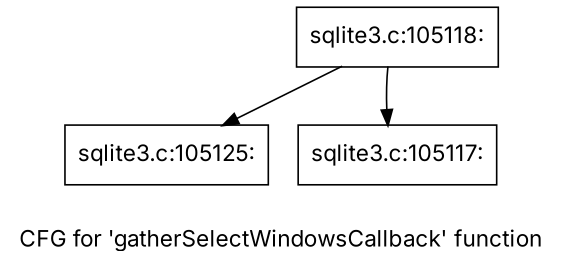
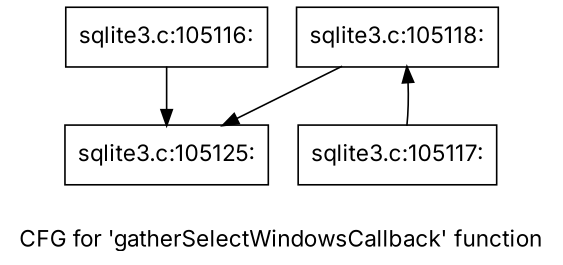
node "sqlite3.c:105116:": added
edge "sqlite3.c:105118:" -> "sqlite3.c:105117:": reversed
